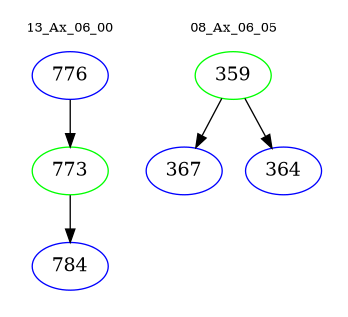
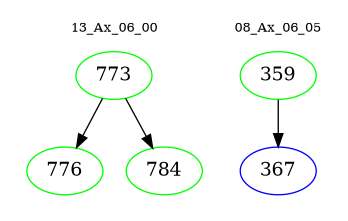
node "776": color blue -> green
edge "776" -> "773": reversed
node "364": removed
node "784": color blue -> green
